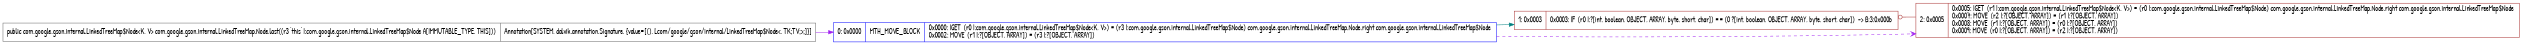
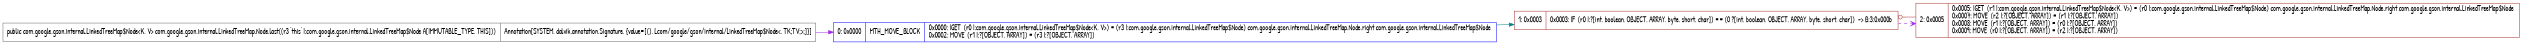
edge "0: 0x0000" -> "2: 0x0005": now "1: 0x0003" -> "2: 0x0005"
